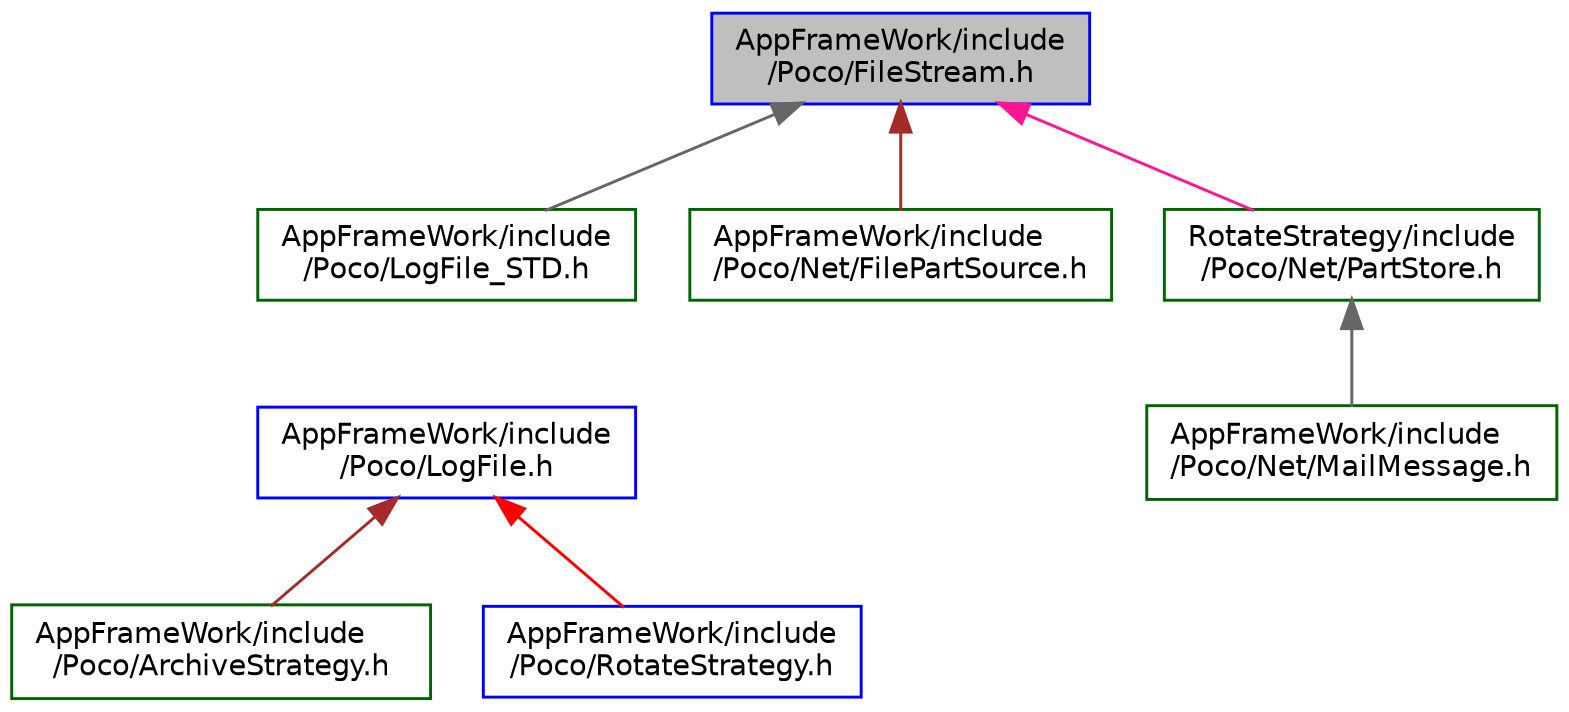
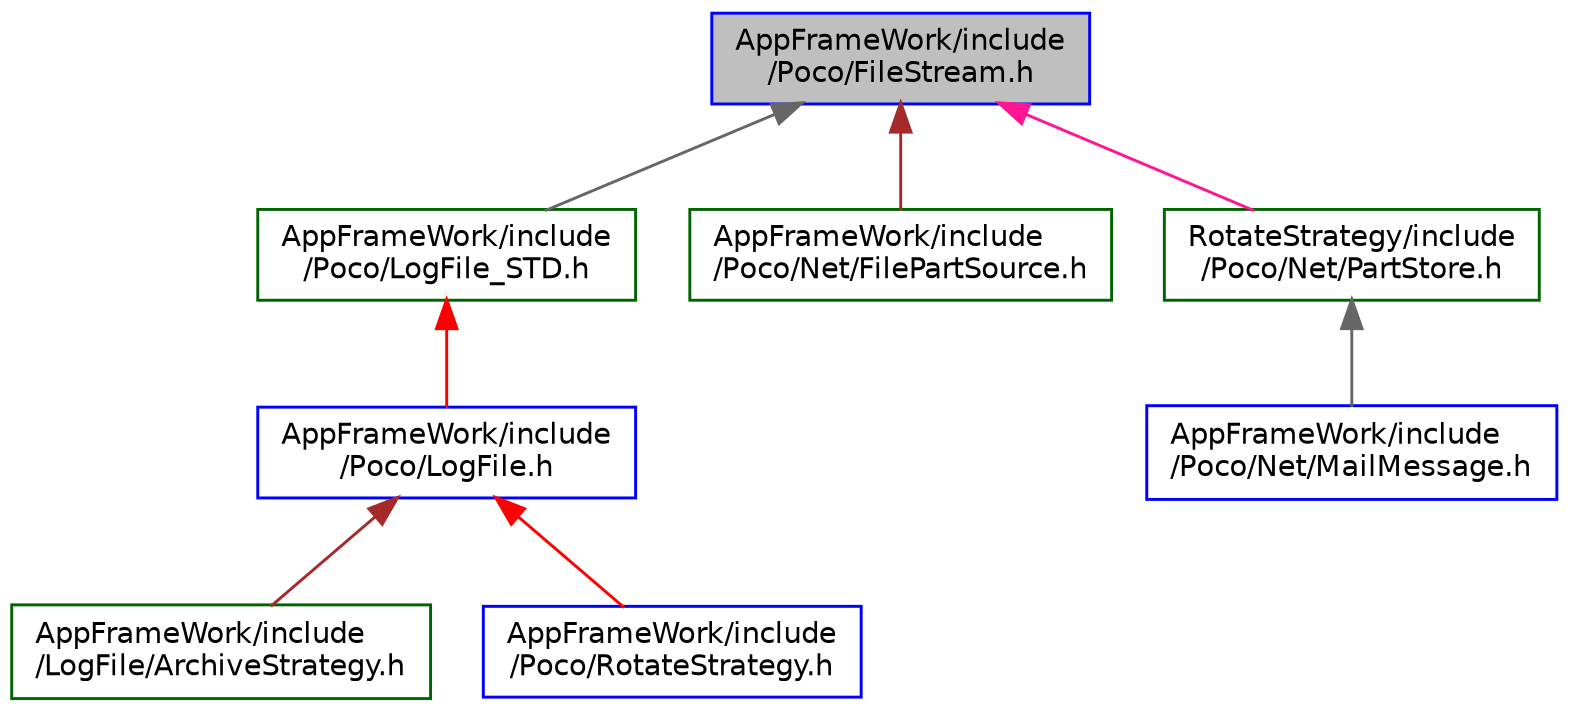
edge "AppFrameWork/include /Poco/LogFile.h" -> "AppFrameWork/include /Poco/LogFile_STD.h": added
node "AppFrameWork/include /Poco/Net/MailMessage.h": color darkgreen -> blue
node "AppFrameWork/include /Poco/ArchiveStrategy.h": label "AppFrameWork/include /Poco/ArchiveStrategy.h" -> "AppFrameWork/include /LogFile/ArchiveStrategy.h"
